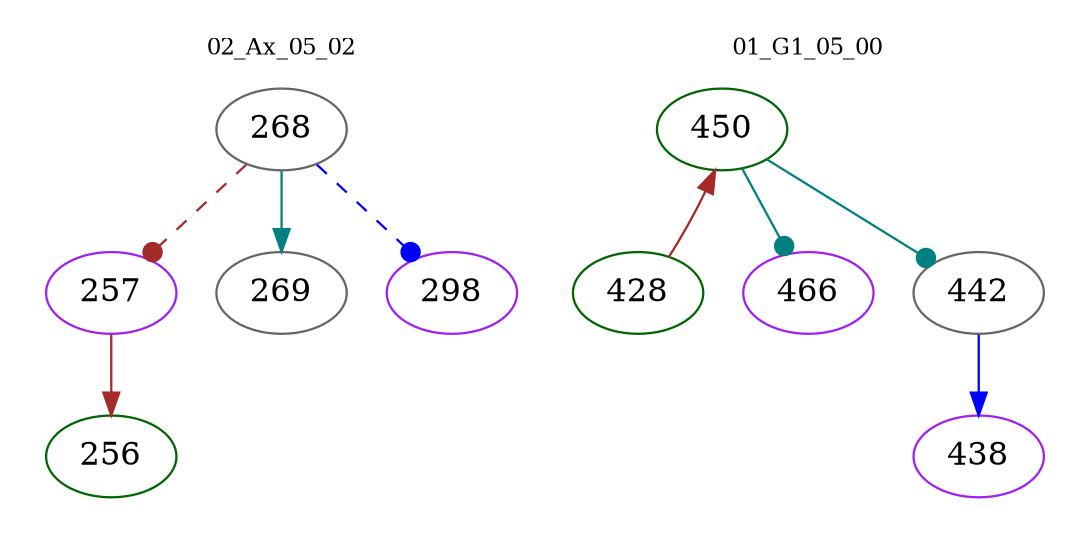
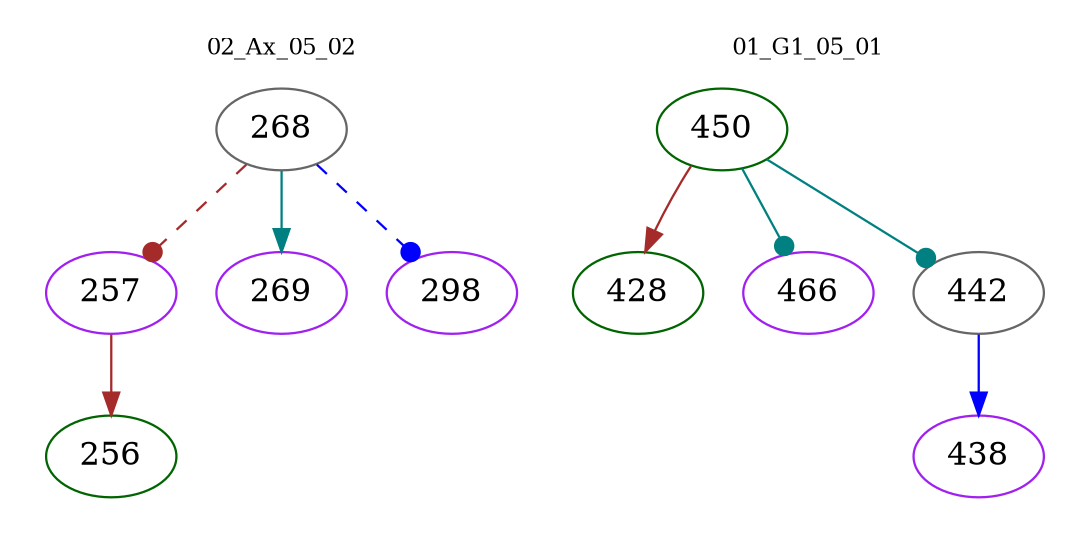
cluster "01_G1_05_00": label "01_G1_05_00" -> "01_G1_05_01"
edge "428" -> "450": reversed
node "269": color gray40 -> purple
